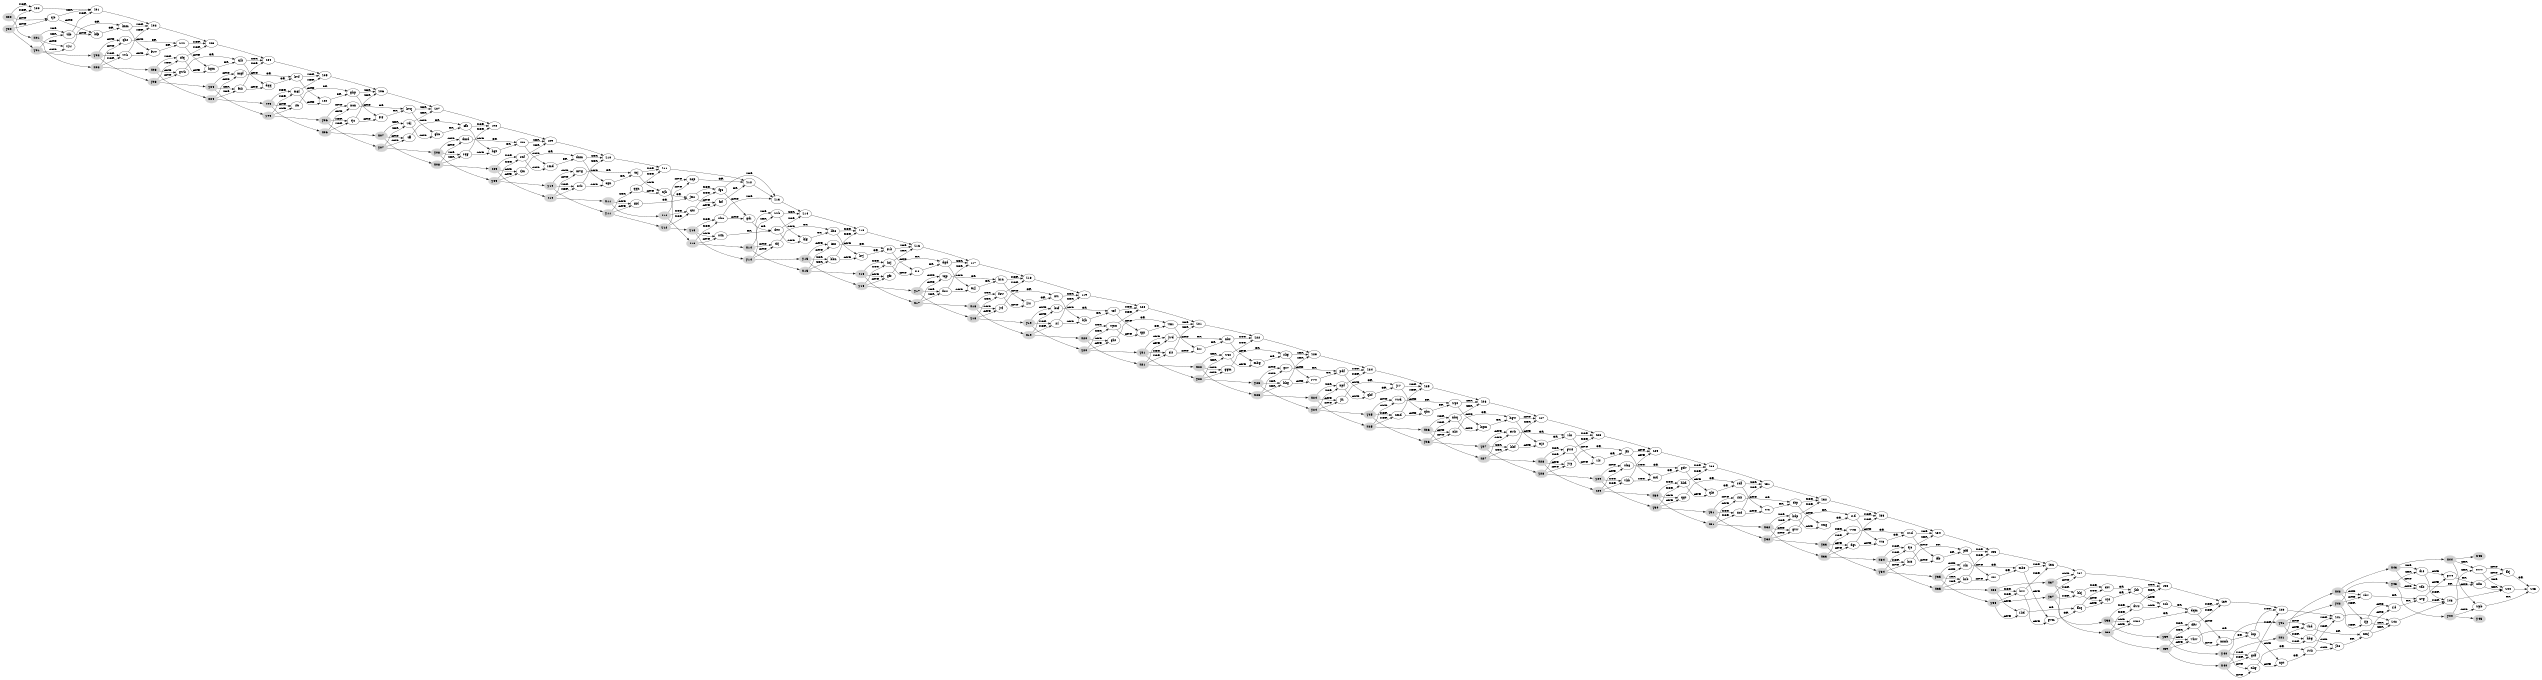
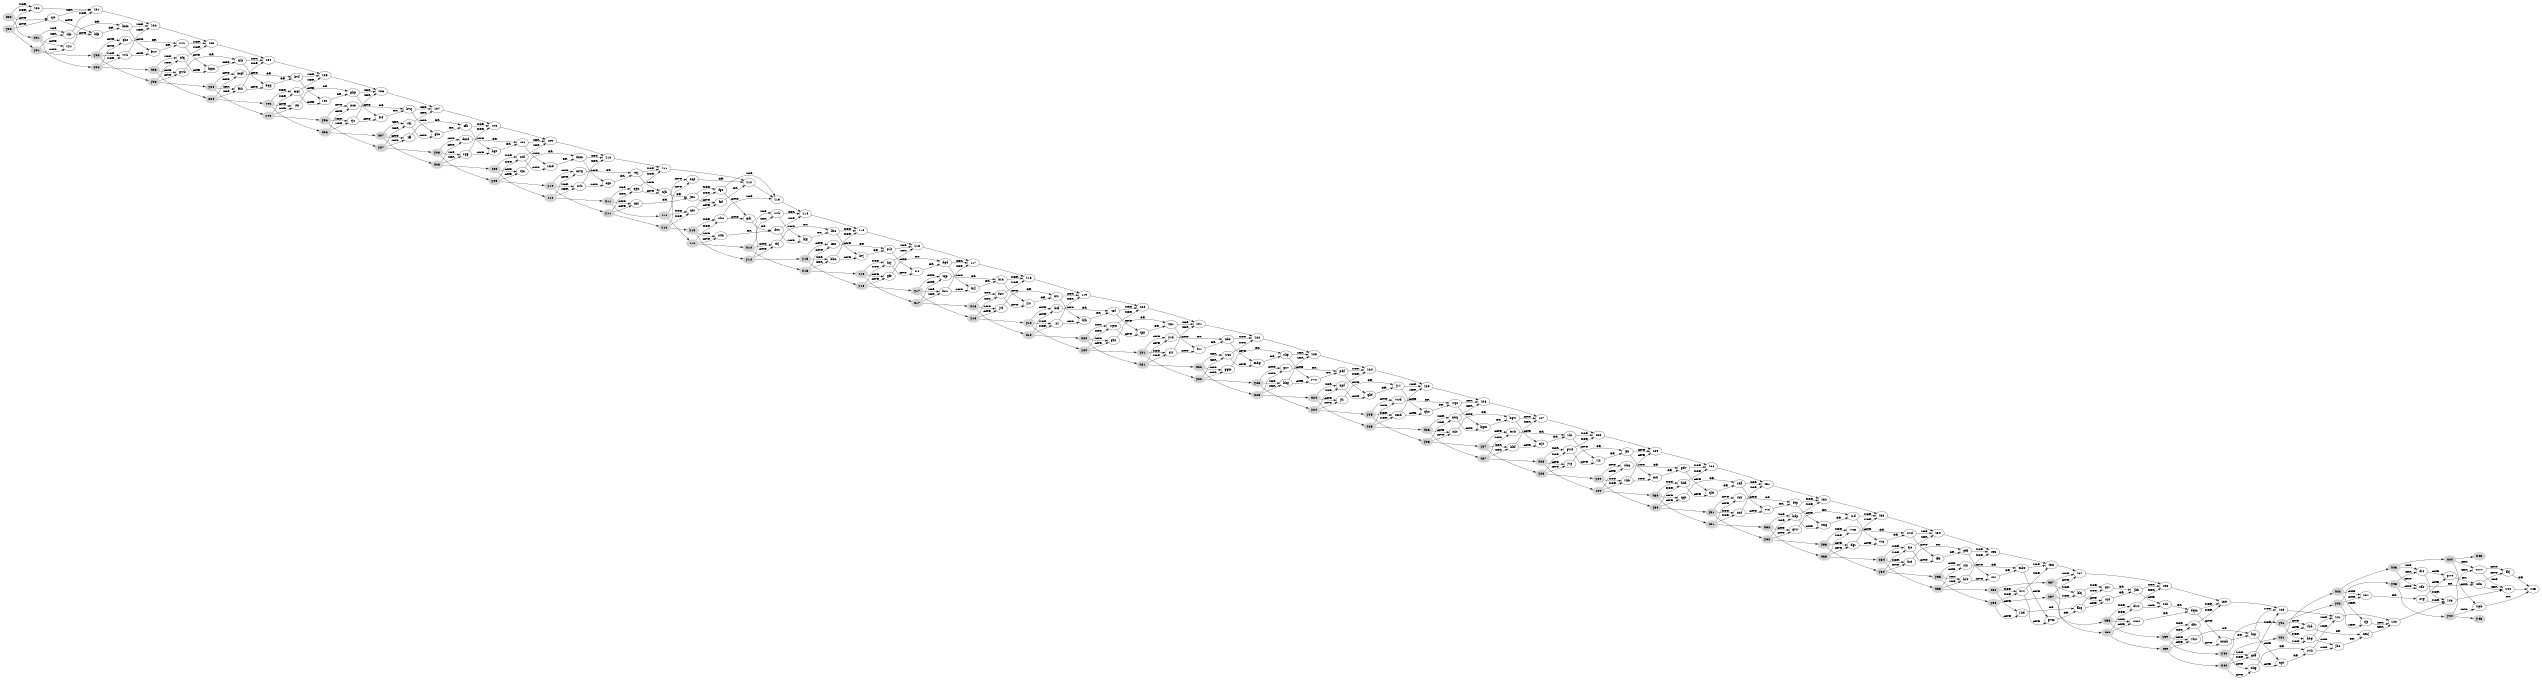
edge "hgm" -> "qjk": label "OR" -> "AND"
edge "x11" -> "qqn": added, label "XOR"
node "rjd": removed
